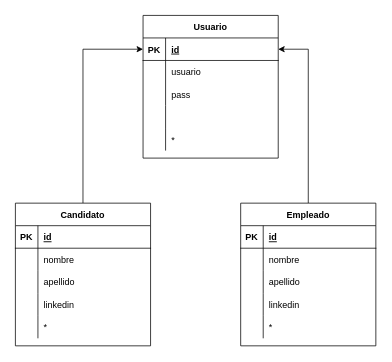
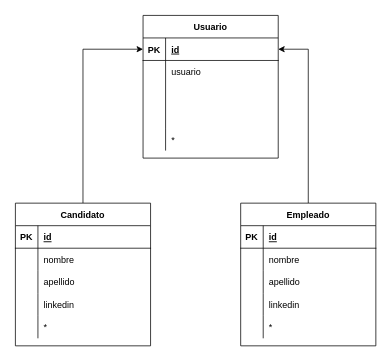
node "pass": removed
